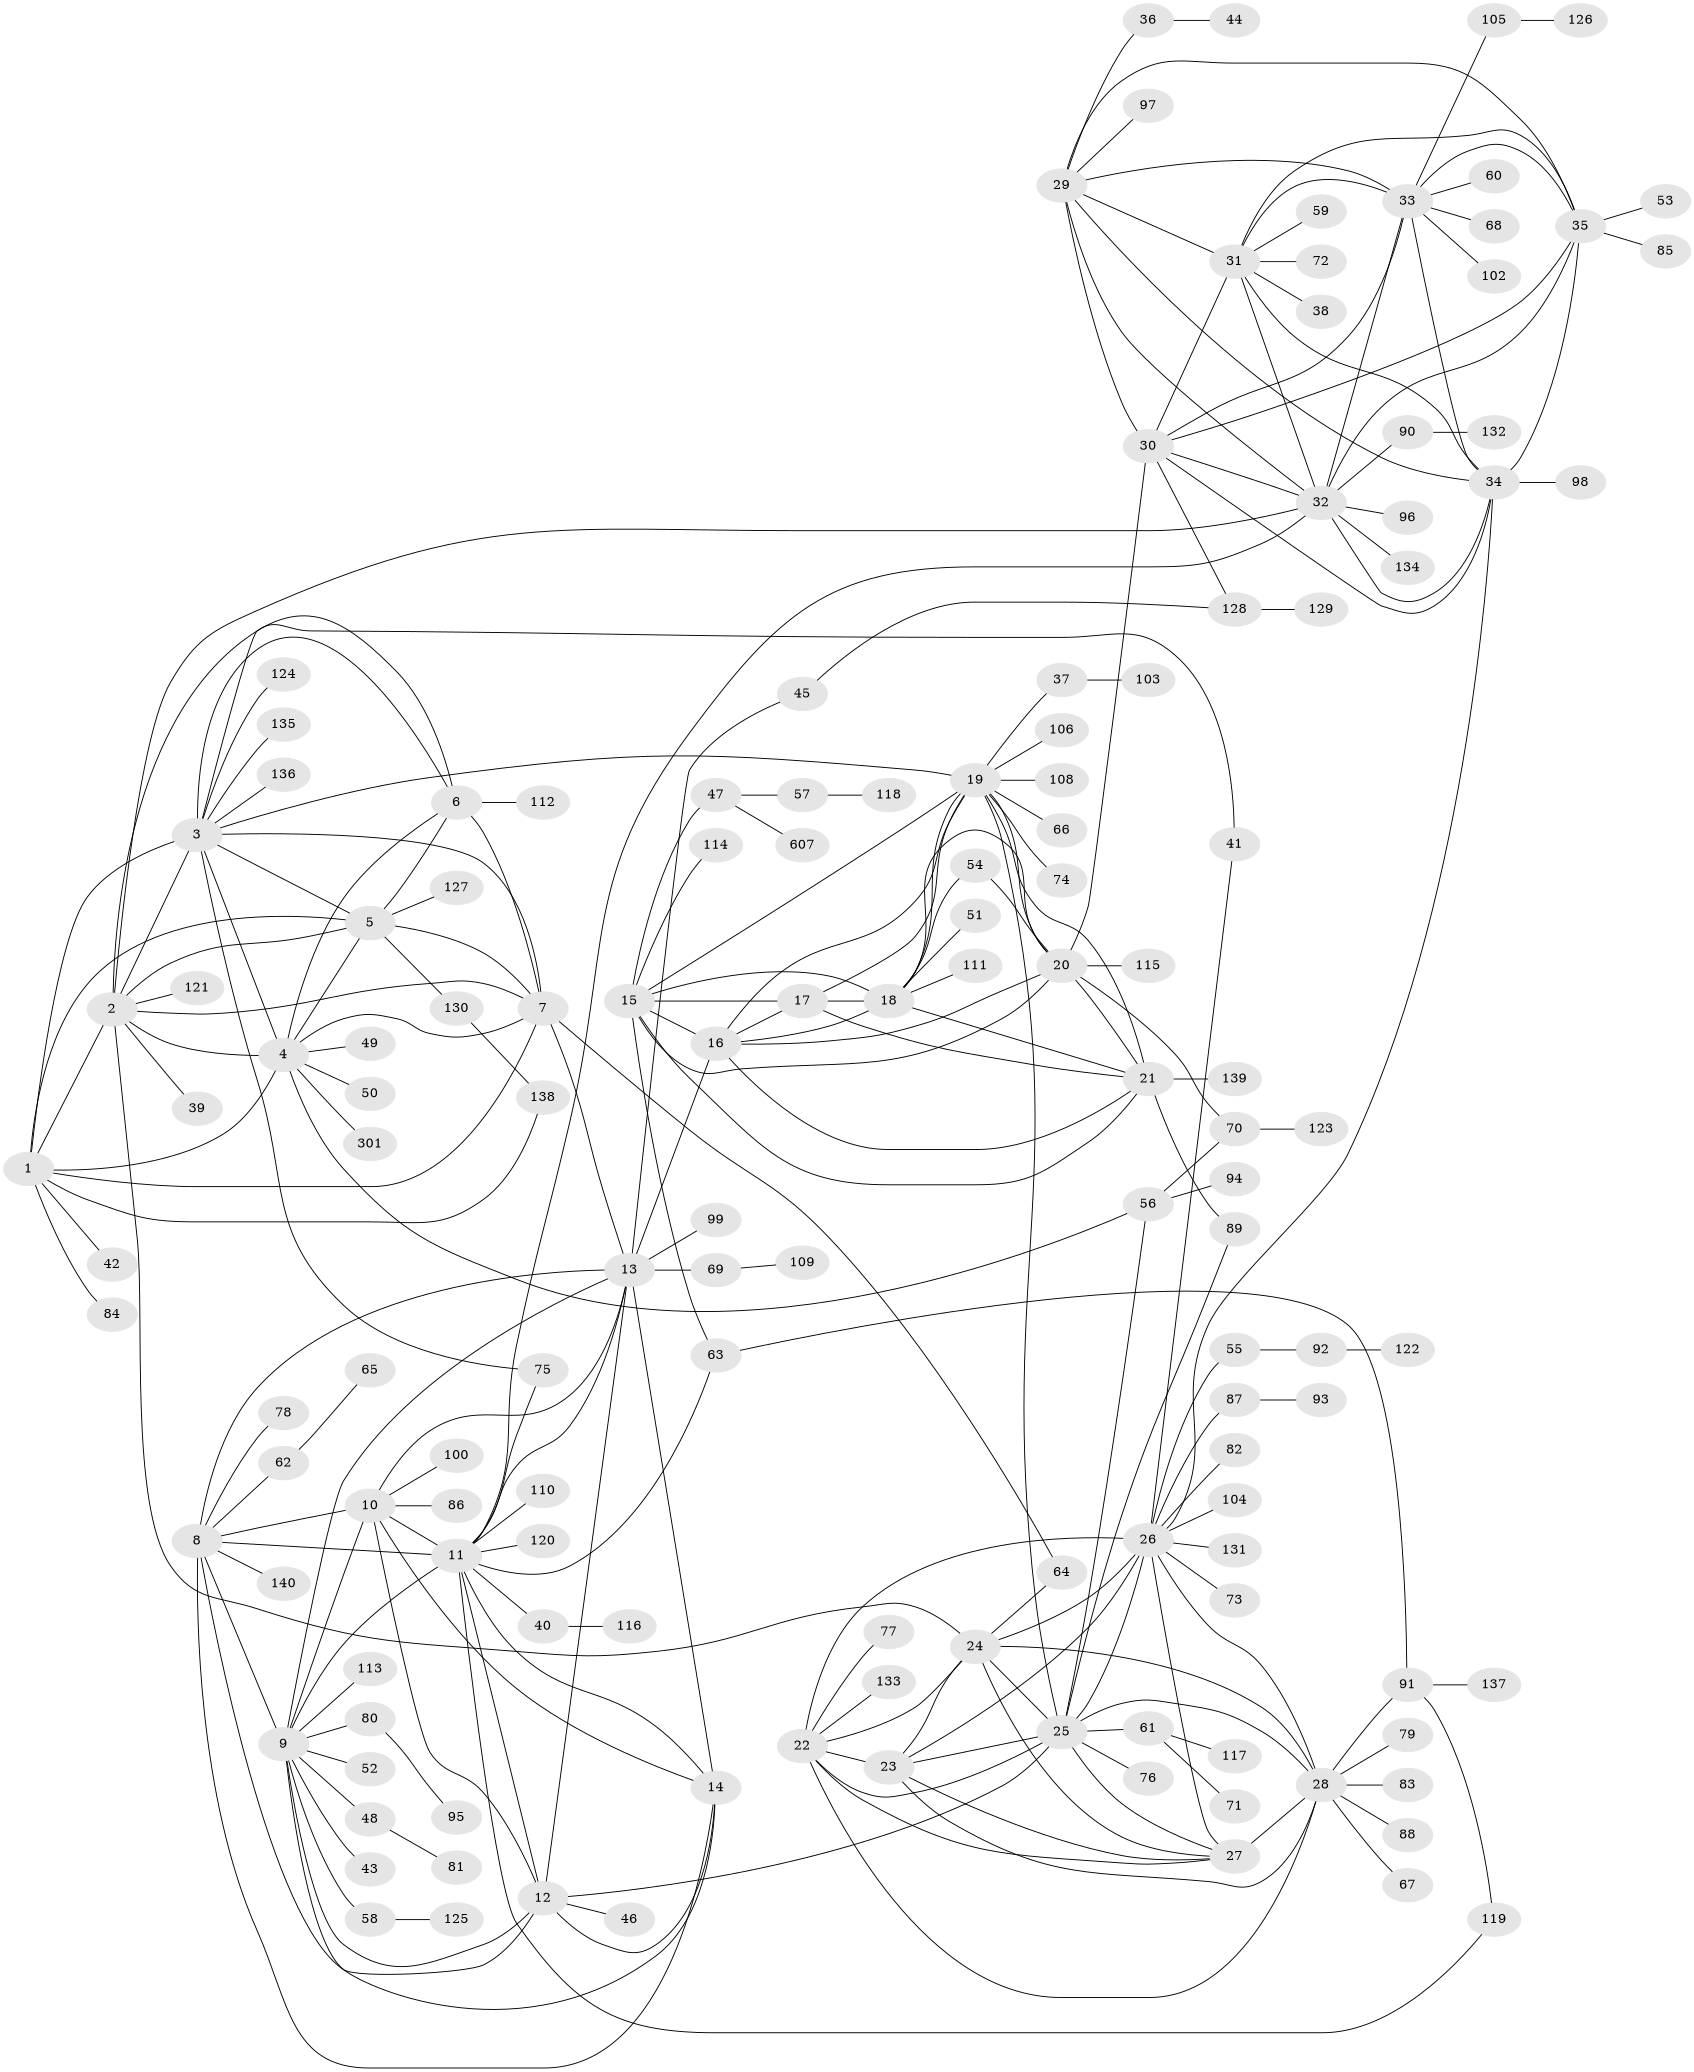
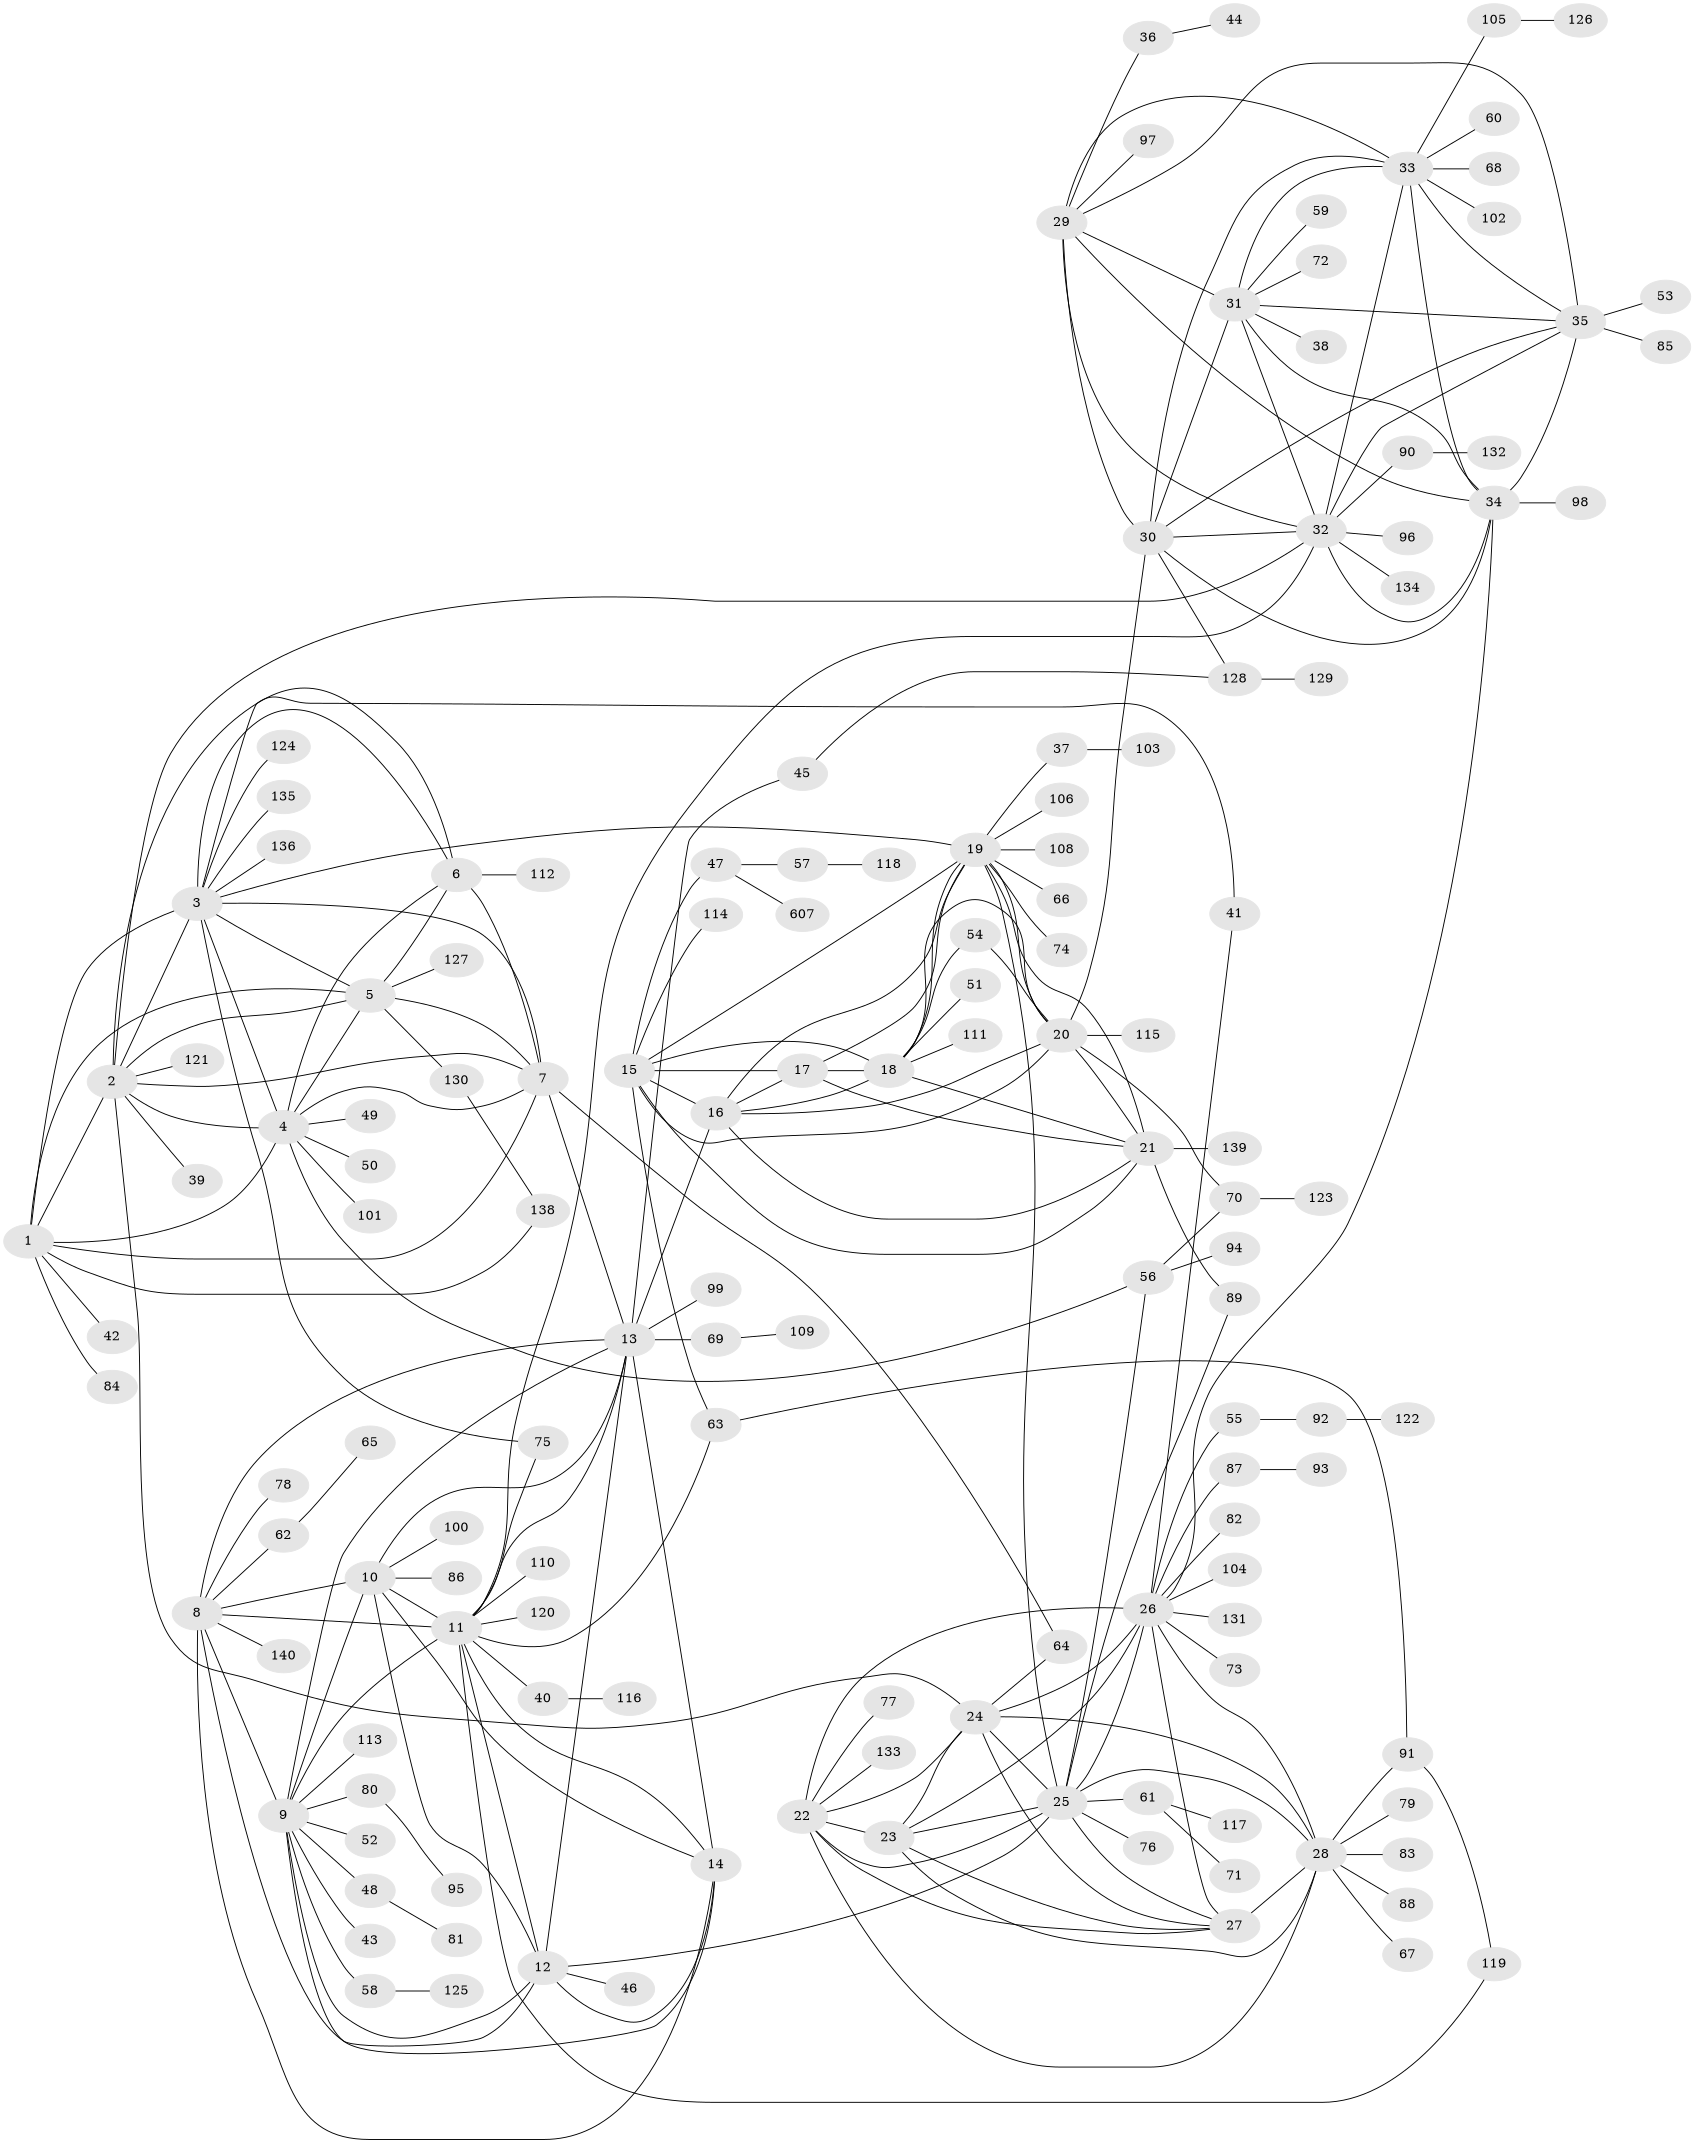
node "301": label "301" -> "101"
node "137": removed
